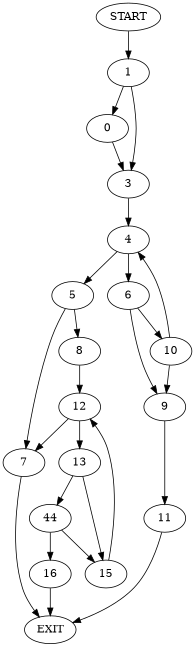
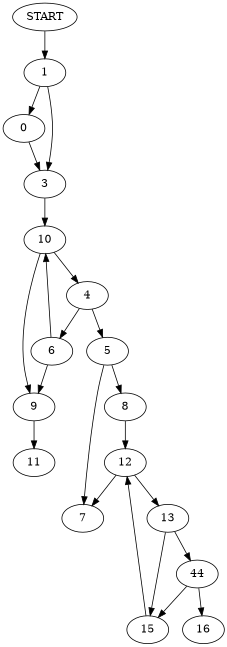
edge "3" -> "4": now "3" -> "10"
node "EXIT": removed
